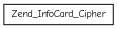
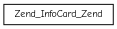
node "Zend_InfoCard_Cipher": label "Zend_InfoCard_Cipher" -> "Zend_InfoCard_Zend"
